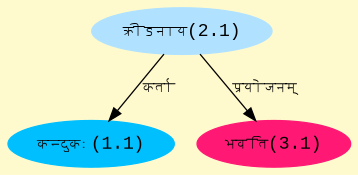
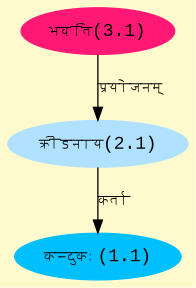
edge "क्रीडनाय(2.1)" -> "भवति(3.1)": reversed
